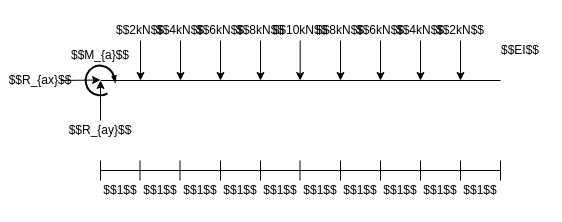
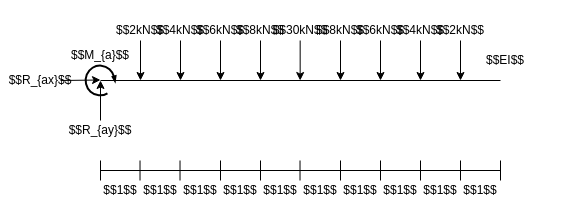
node "$$10kN$$": label "$$10kN$$" -> "$$30kN$$"
node "$$EI$$": moved (521, 51) -> (506, 61)
